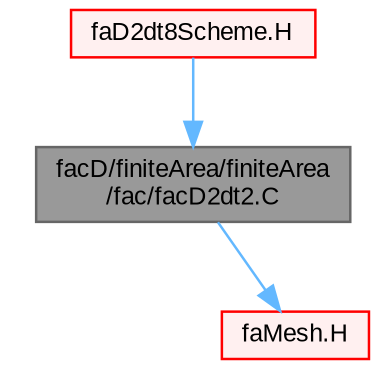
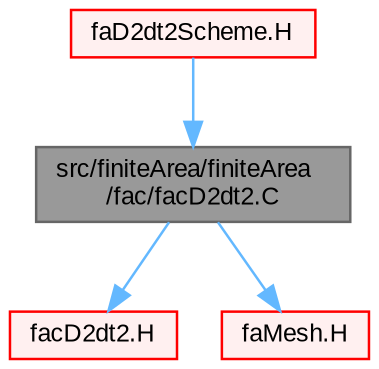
node "faD2dt8Scheme.H": label "faD2dt8Scheme.H" -> "faD2dt2Scheme.H"
node "facD/finiteArea/finiteArea /fac/facD2dt2.C": label "facD/finiteArea/finiteArea /fac/facD2dt2.C" -> "src/finiteArea/finiteArea /fac/facD2dt2.C"
node "facD2dt2.H": added
